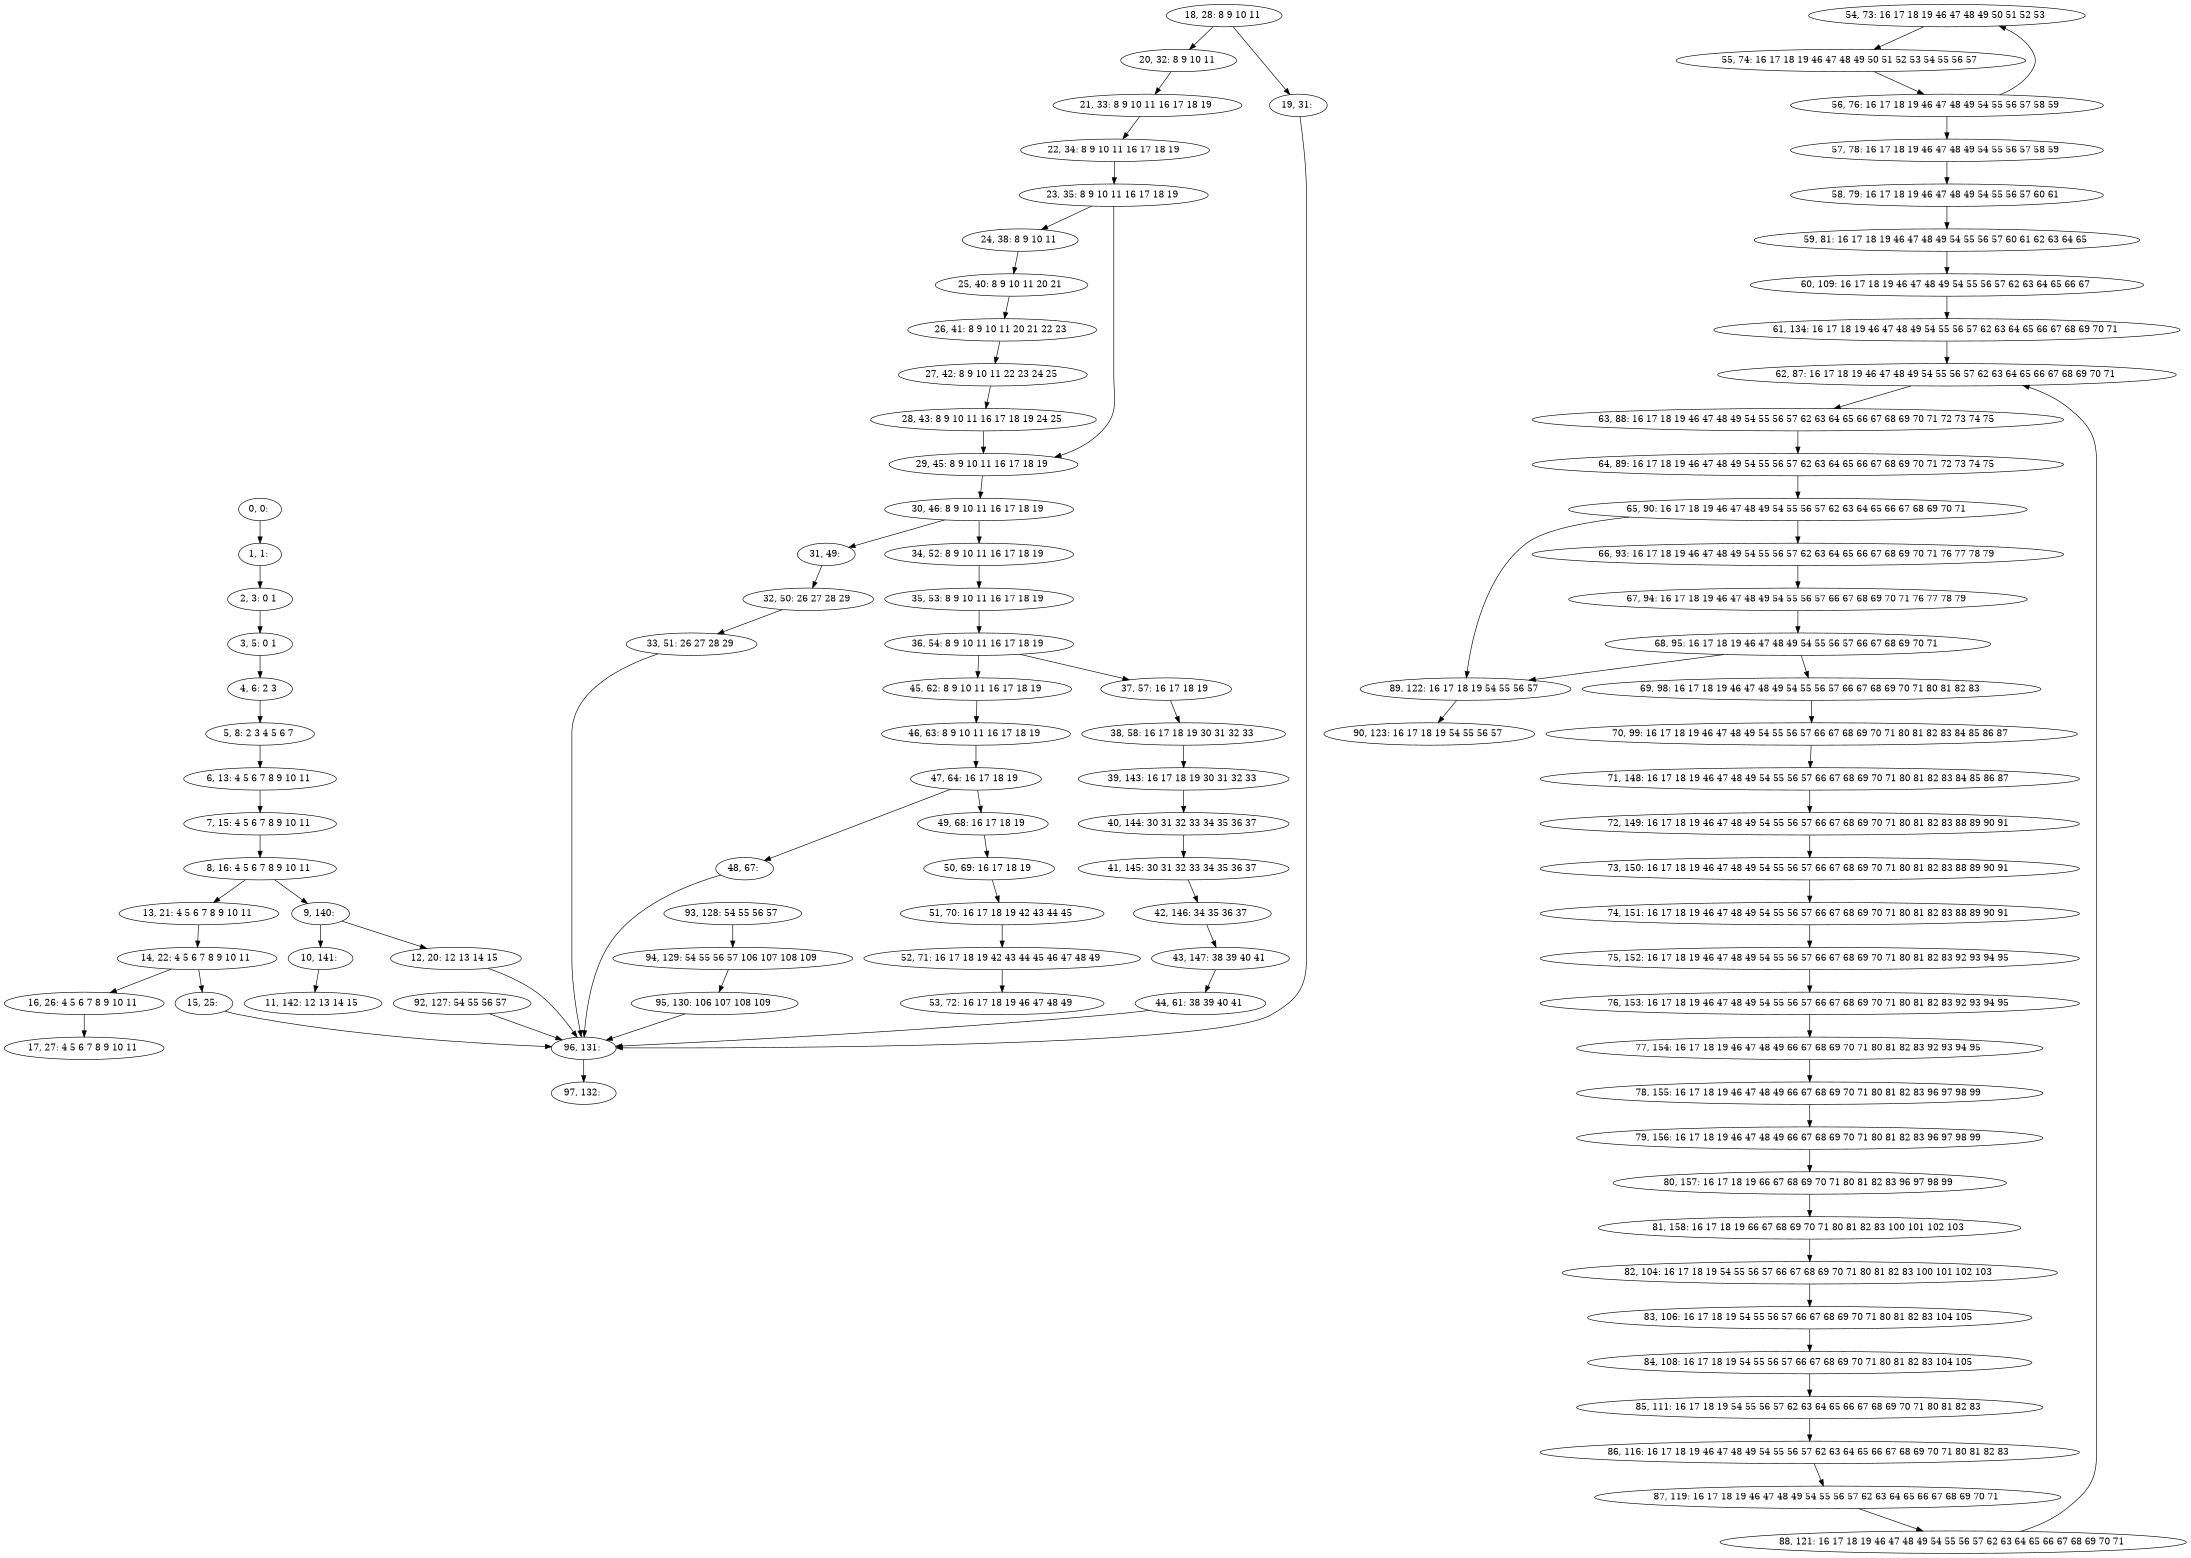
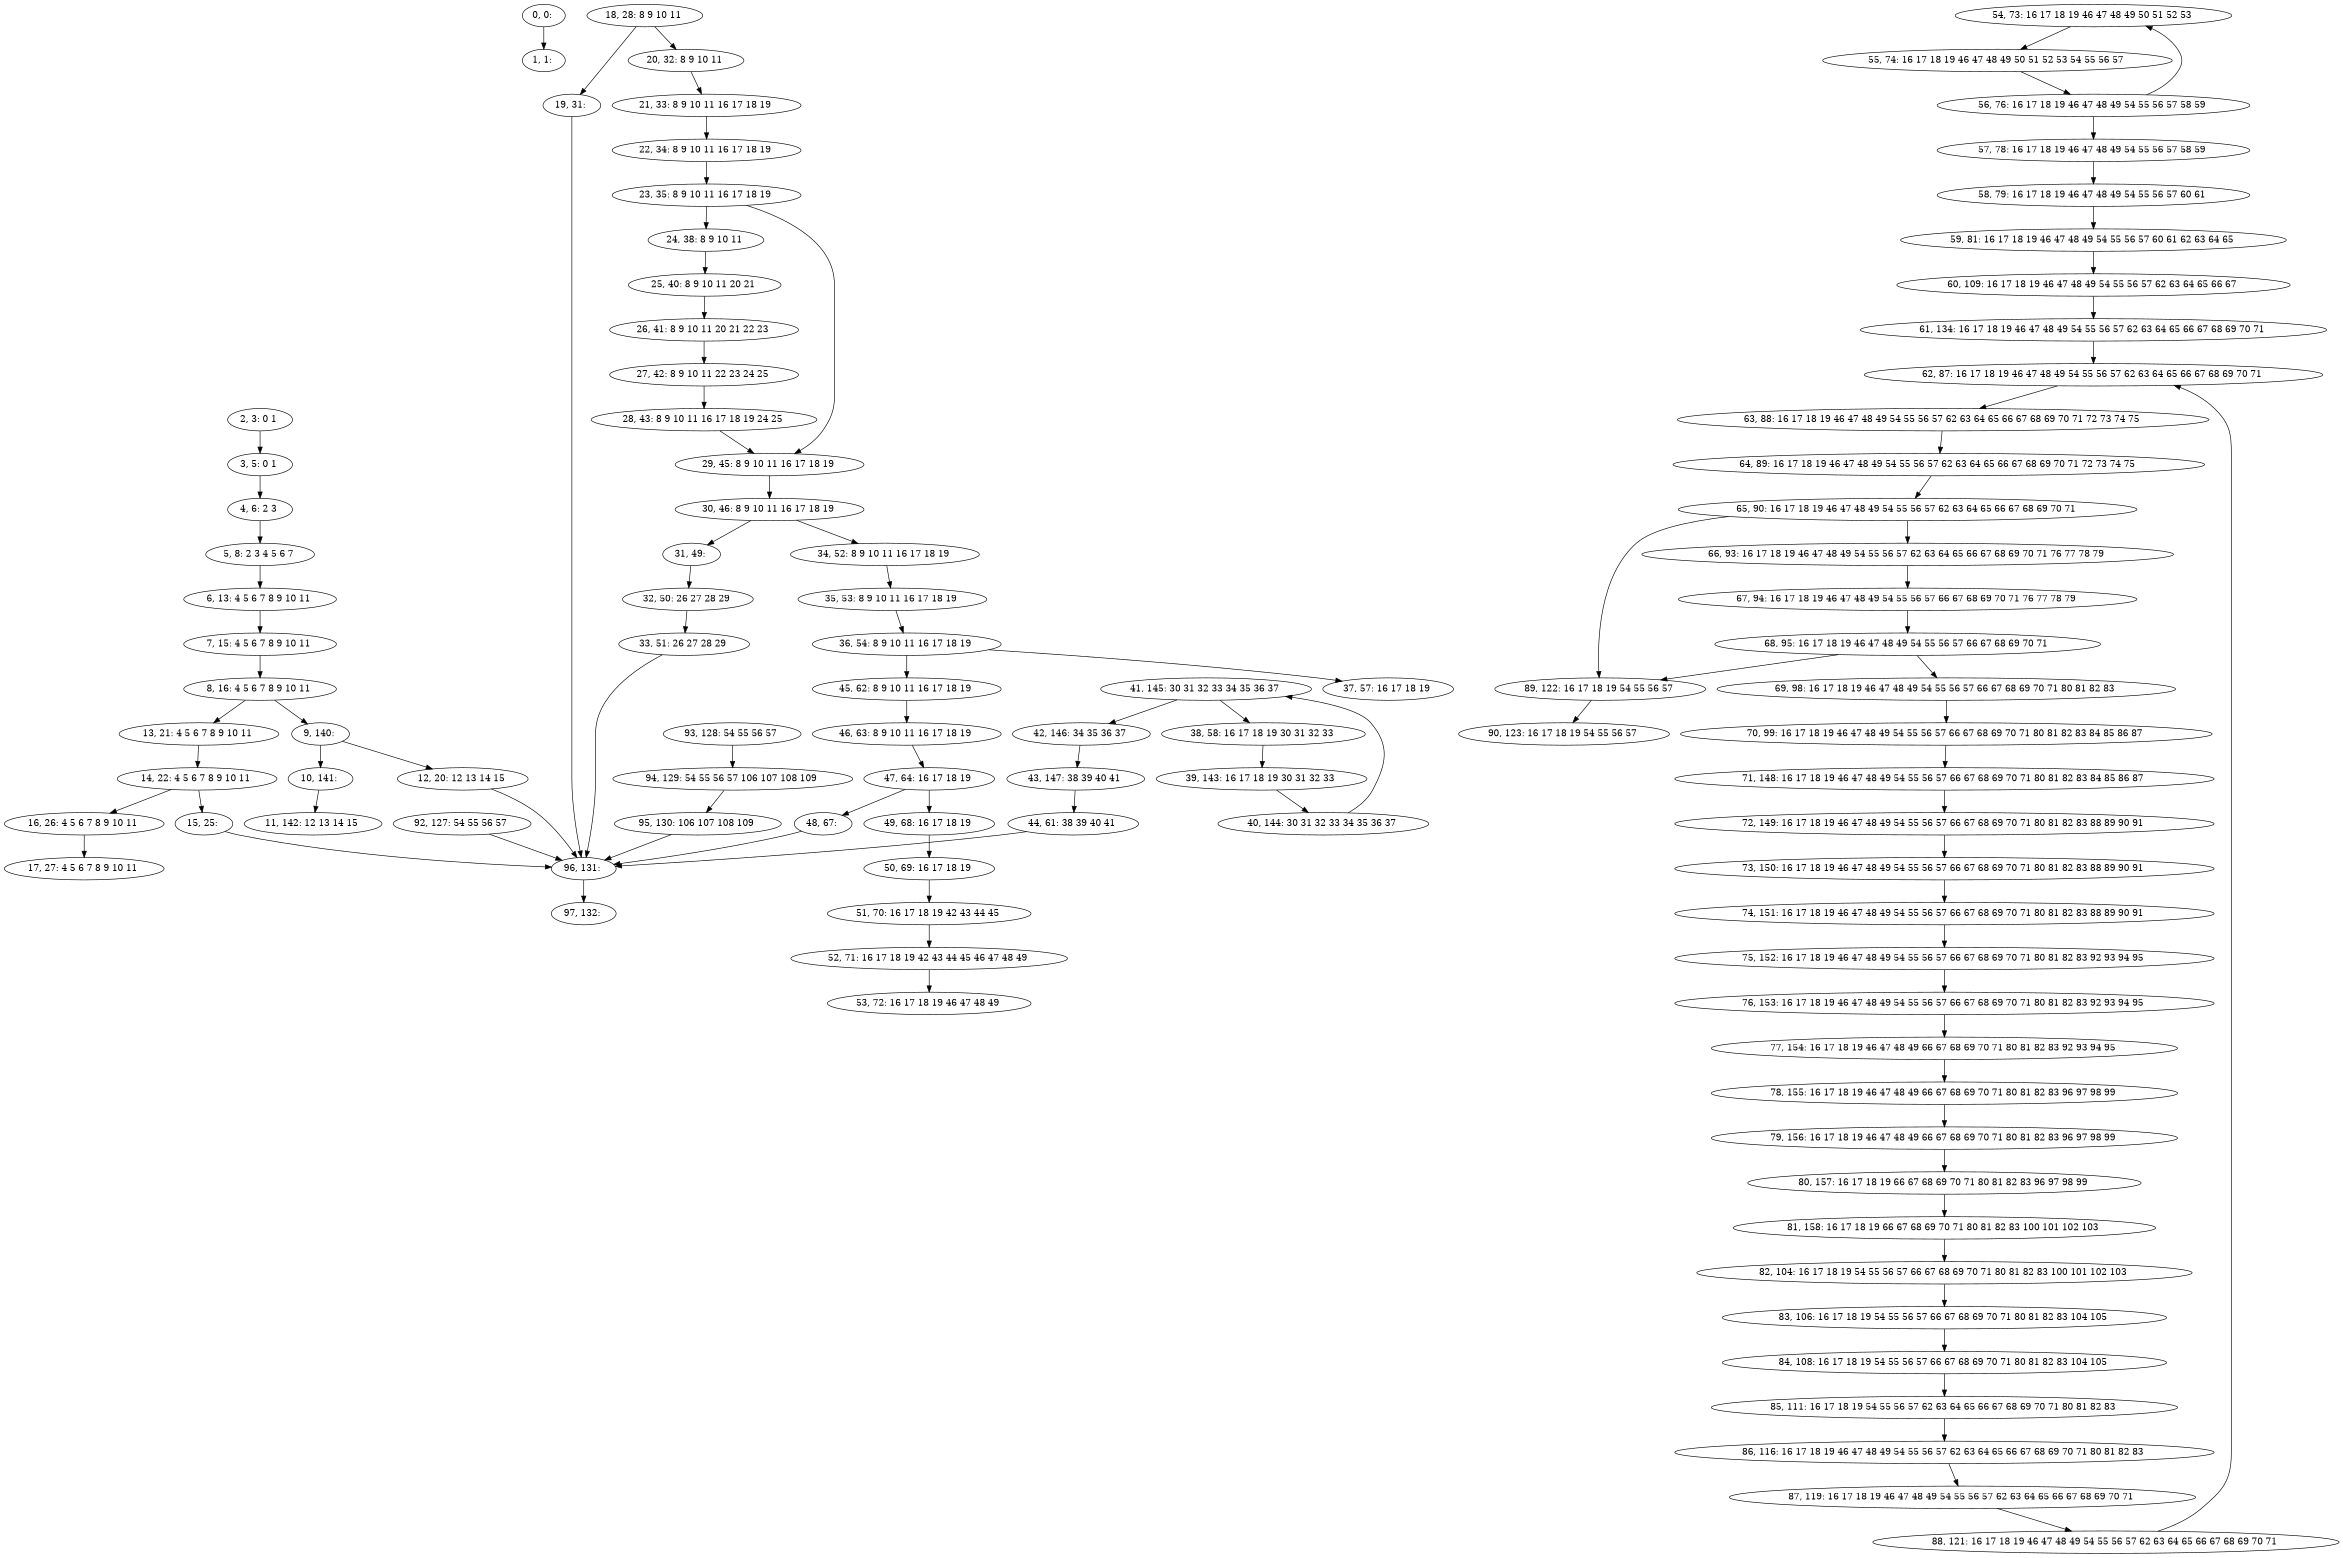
edge "1, 1:" -> "2, 3: 0 1": removed
edge "37, 57: 16 17 18 19" -> "38, 58: 16 17 18 19 30 31 32 33": now "41, 145: 30 31 32 33 34 35 36 37" -> "38, 58: 16 17 18 19 30 31 32 33"
